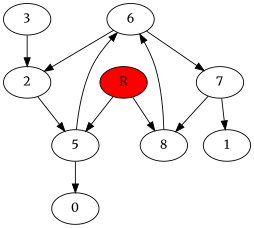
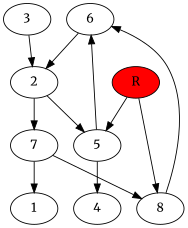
edge "6" -> "7": now "2" -> "7"
node "0": label "0" -> "4"
